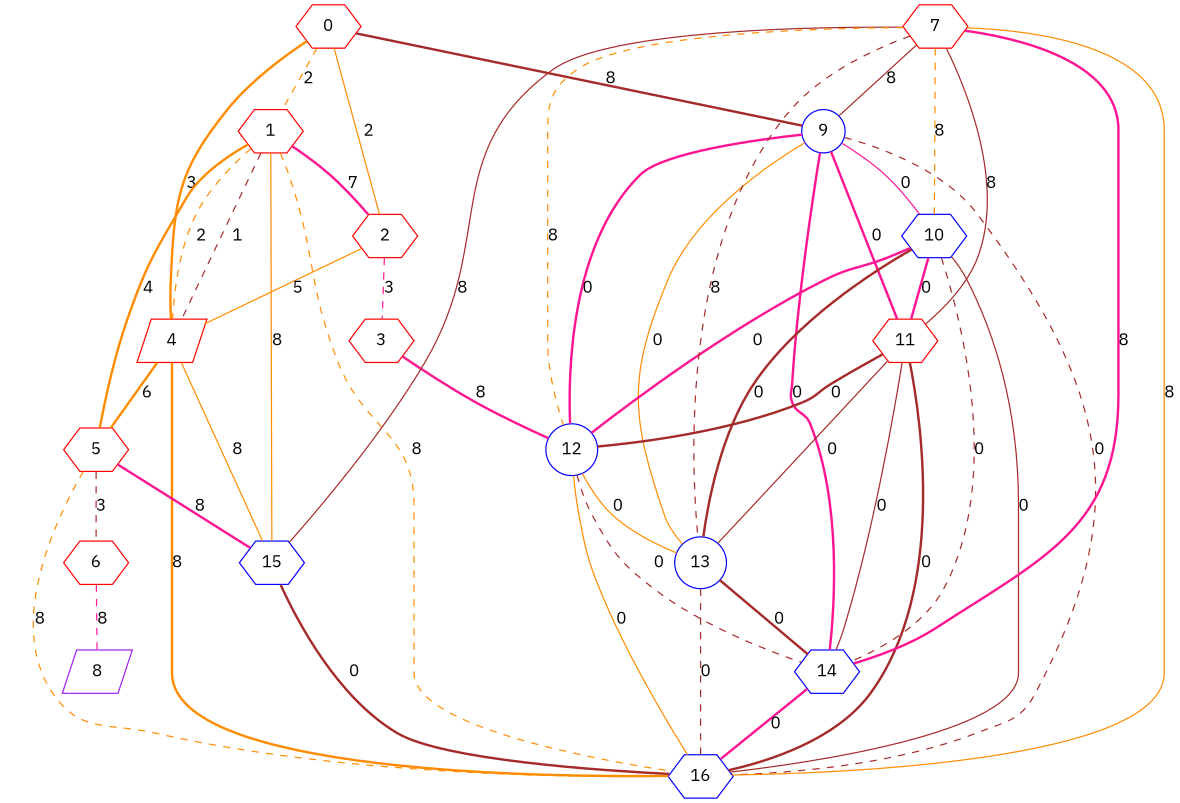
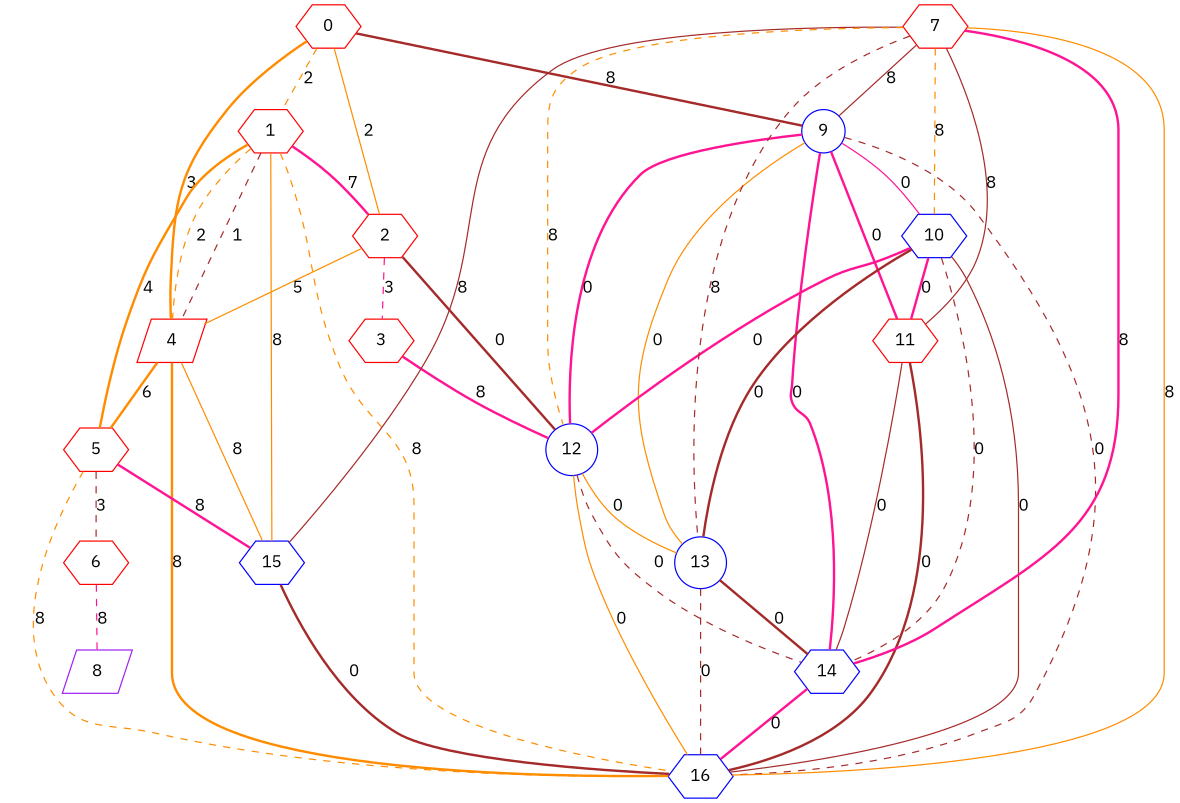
edge "11" -- "12": now "2" -- "12"
edge "11" -- "13": removed, label "0"
